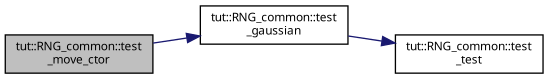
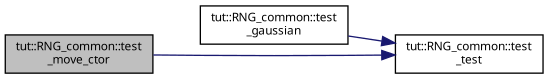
edge "tut::RNG_common::test _move_ctor" -> "tut::RNG_common::test _gaussian": now "tut::RNG_common::test _move_ctor" -> "tut::RNG_common::test _test"
